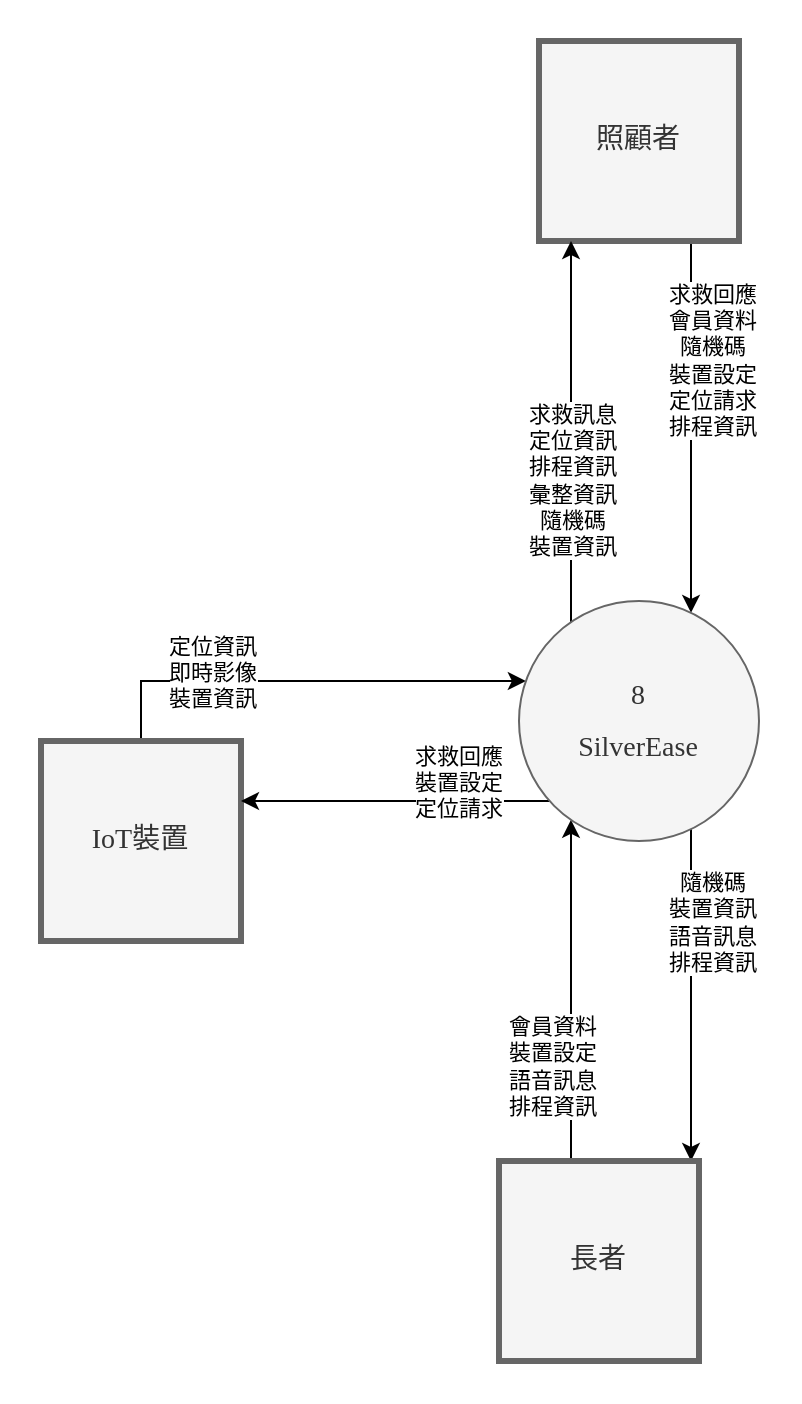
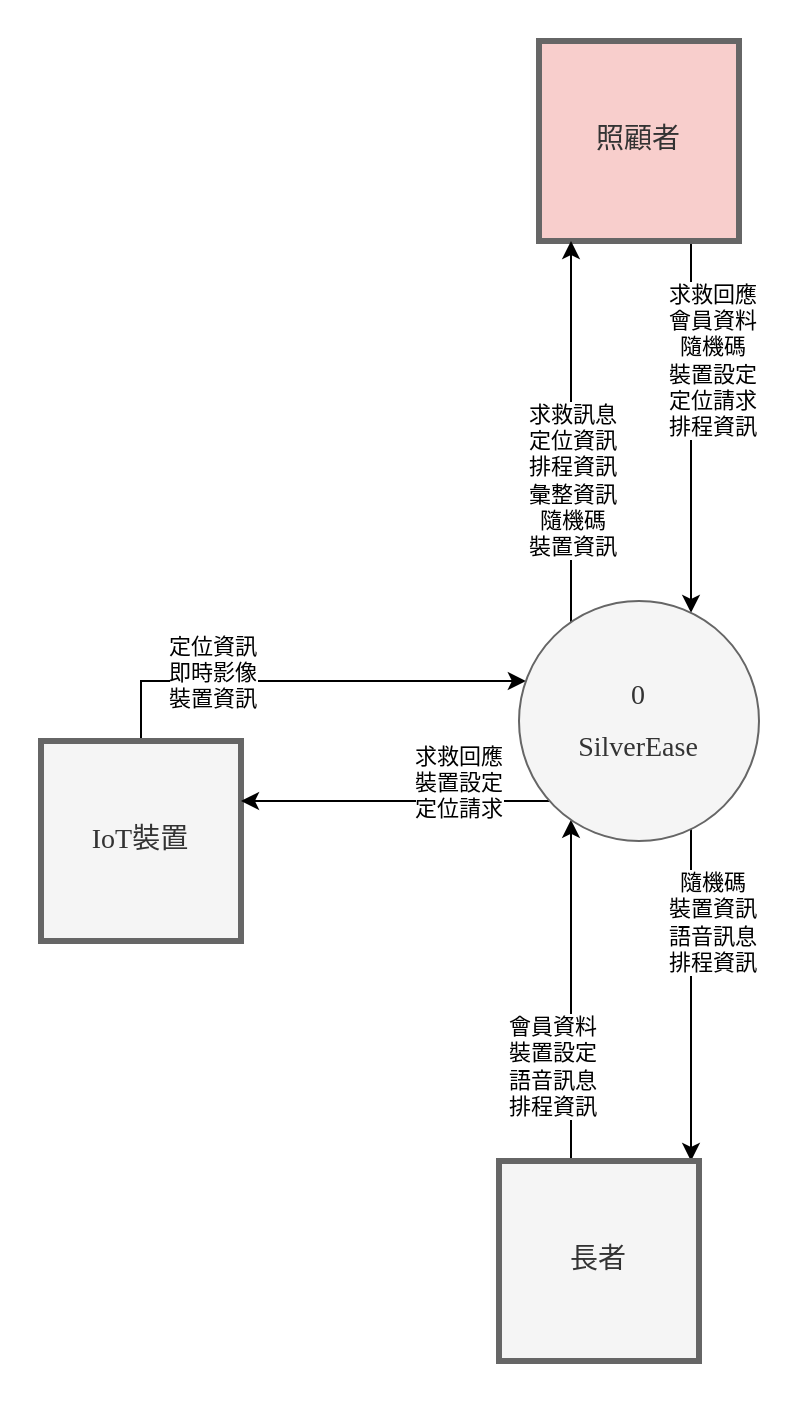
node "照顧者": fillcolor #f5f5f5 -> #f8cecc
node "8 SilverEase": label "8 SilverEase" -> "0 SilverEase"
